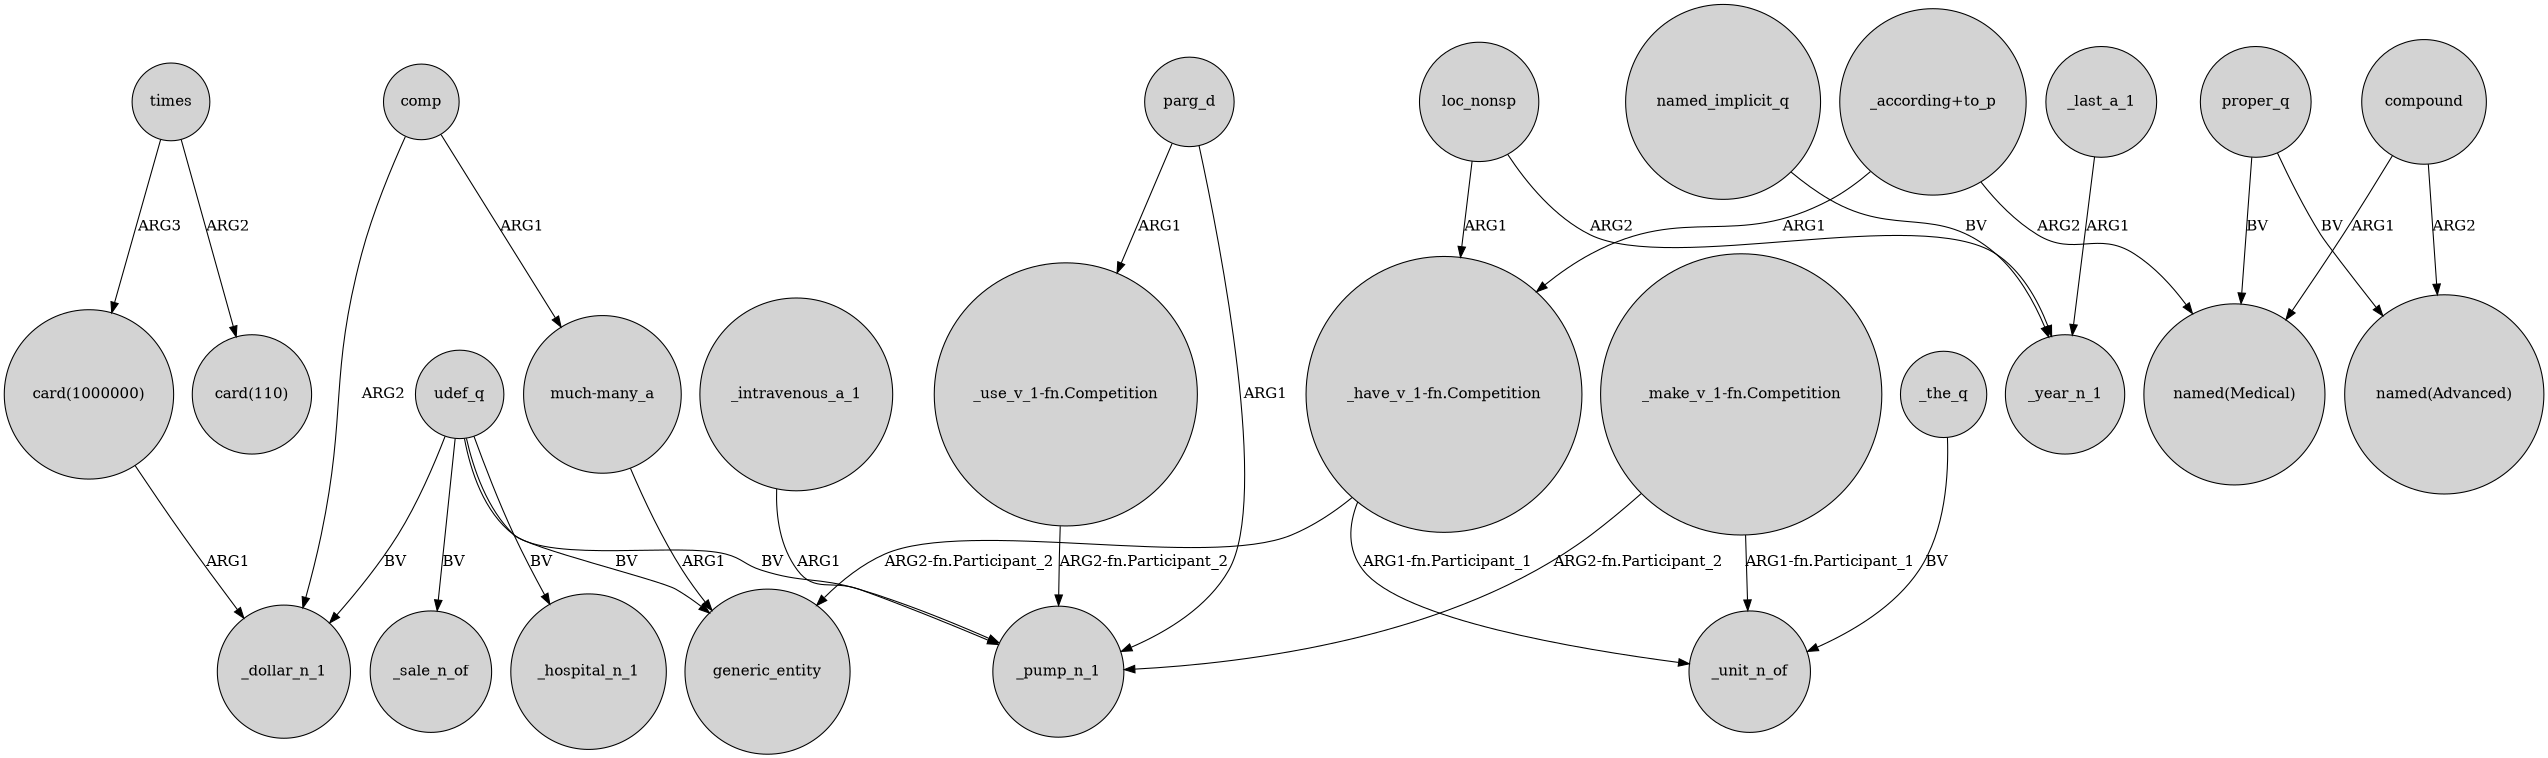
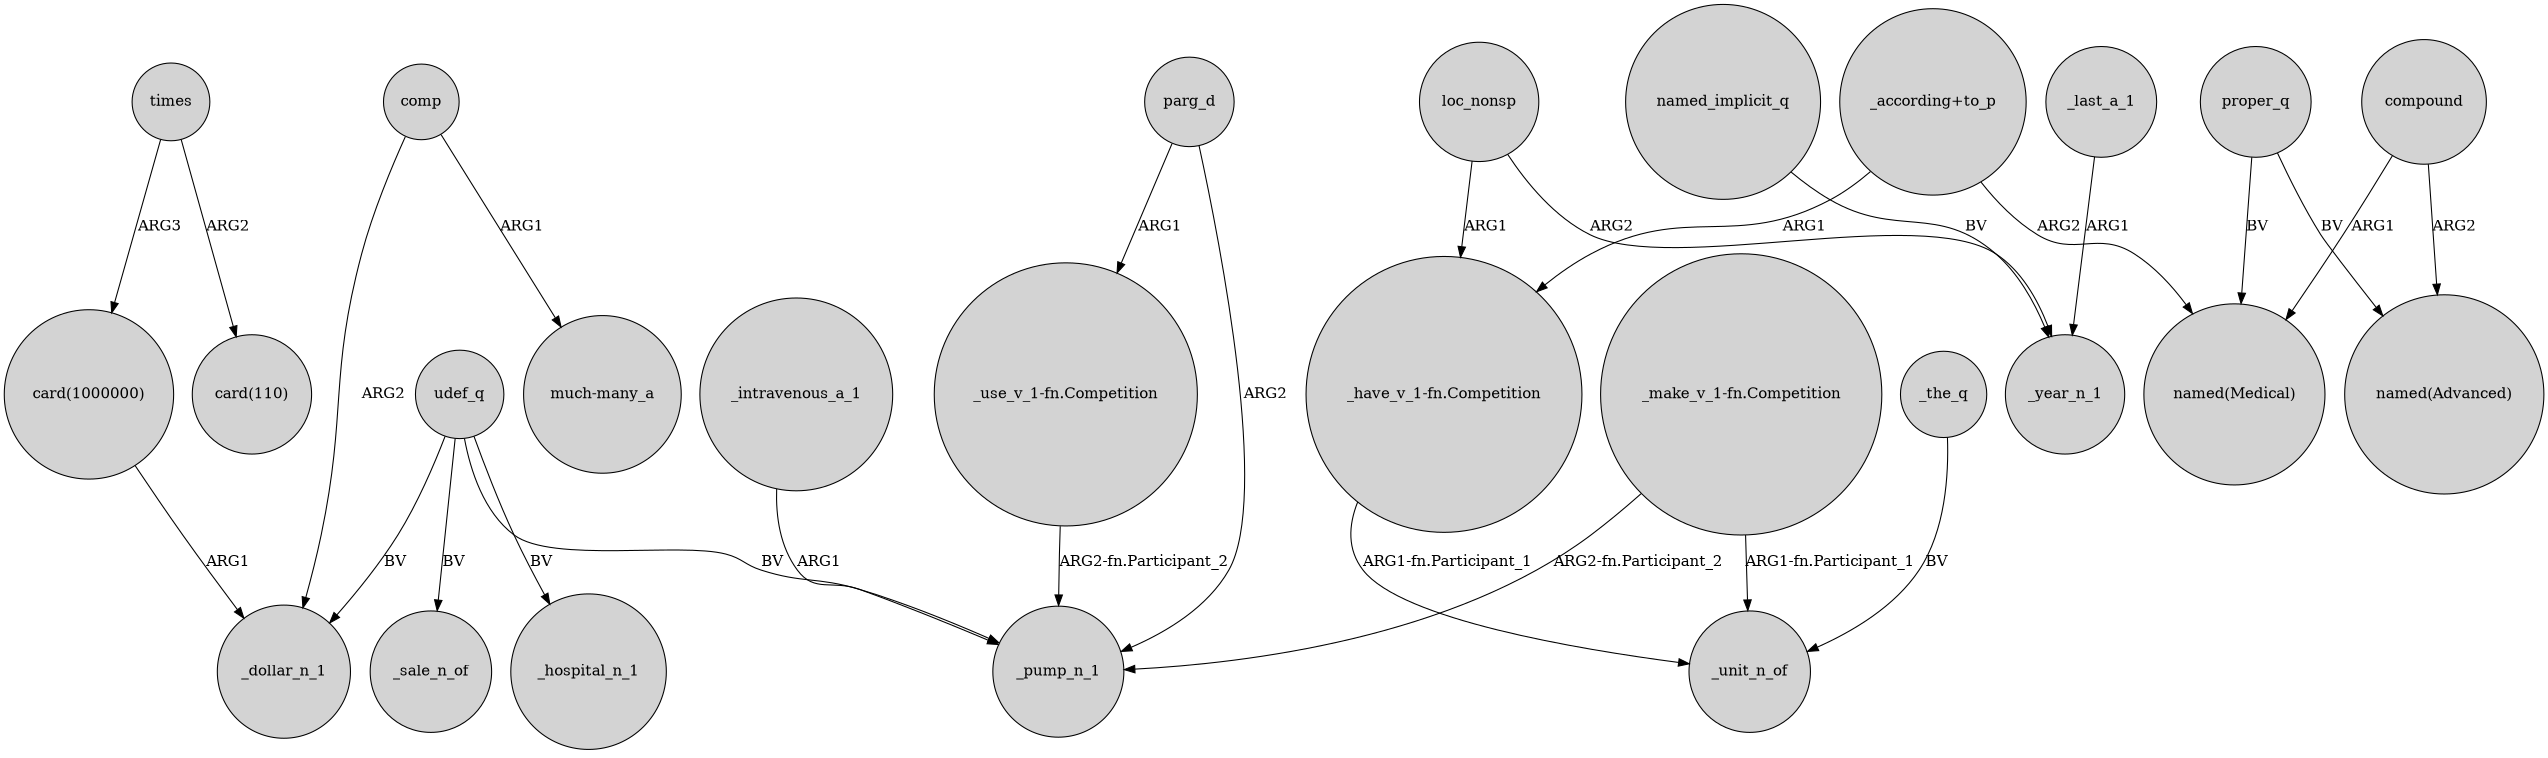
edge "parg_d" -> "_pump_n_1": label "ARG1" -> "ARG2"
node "generic_entity": removed
